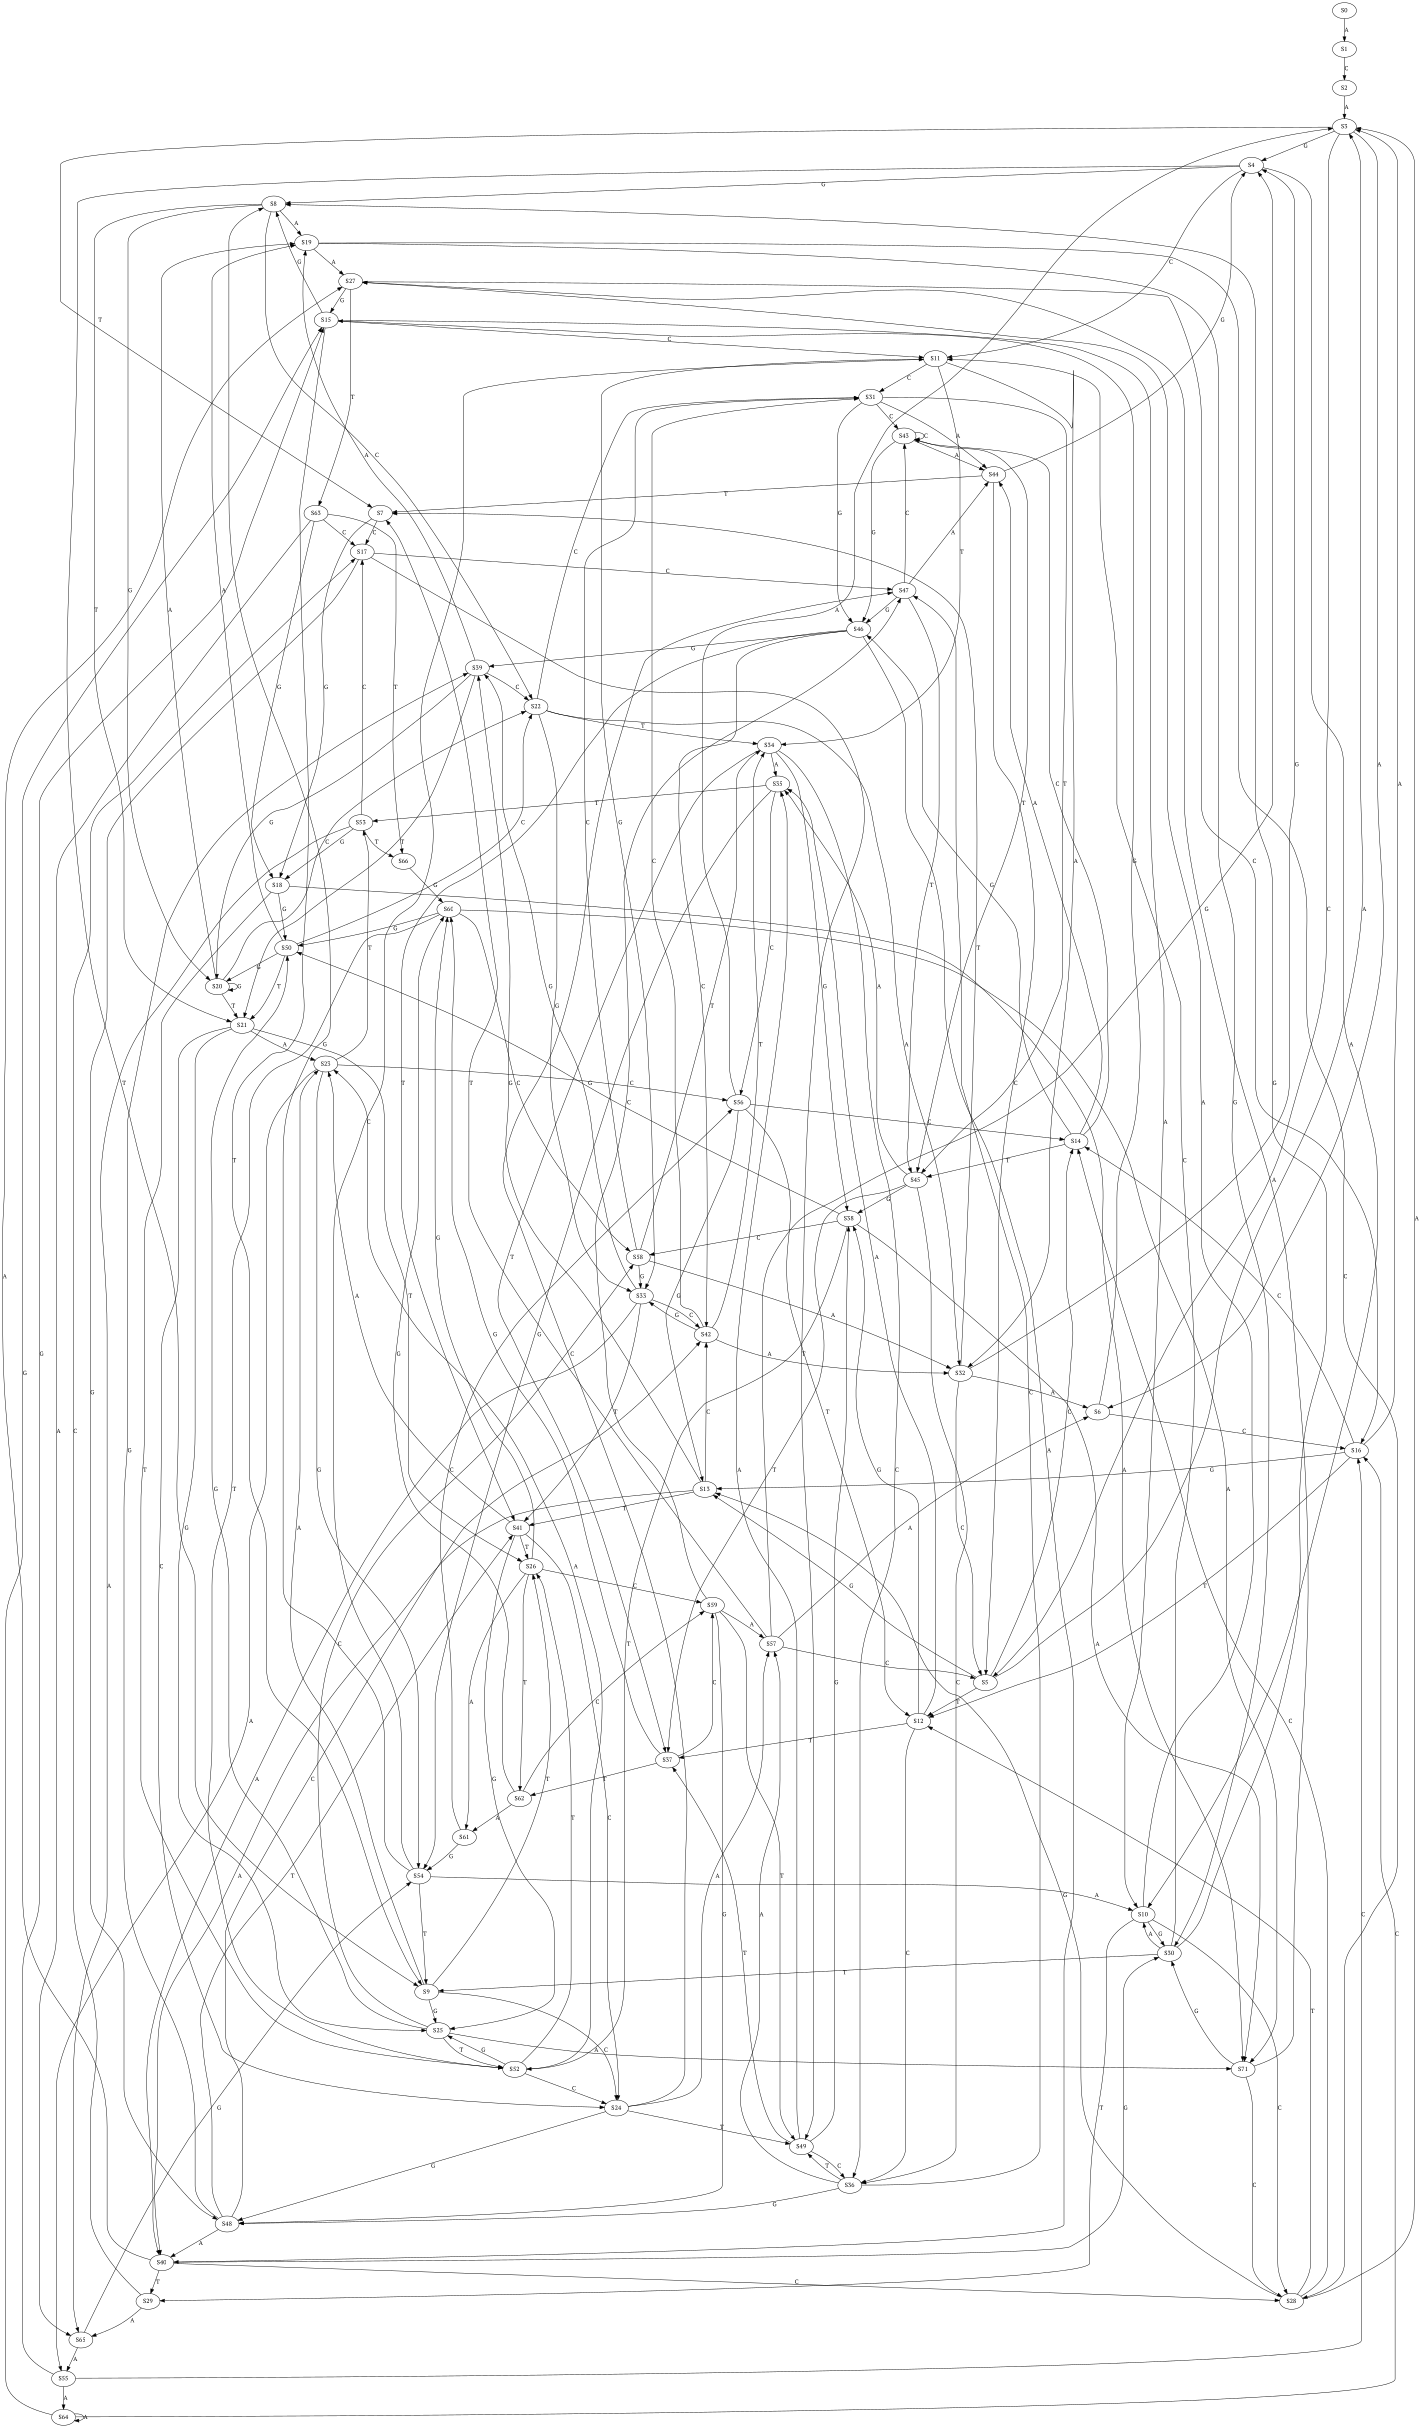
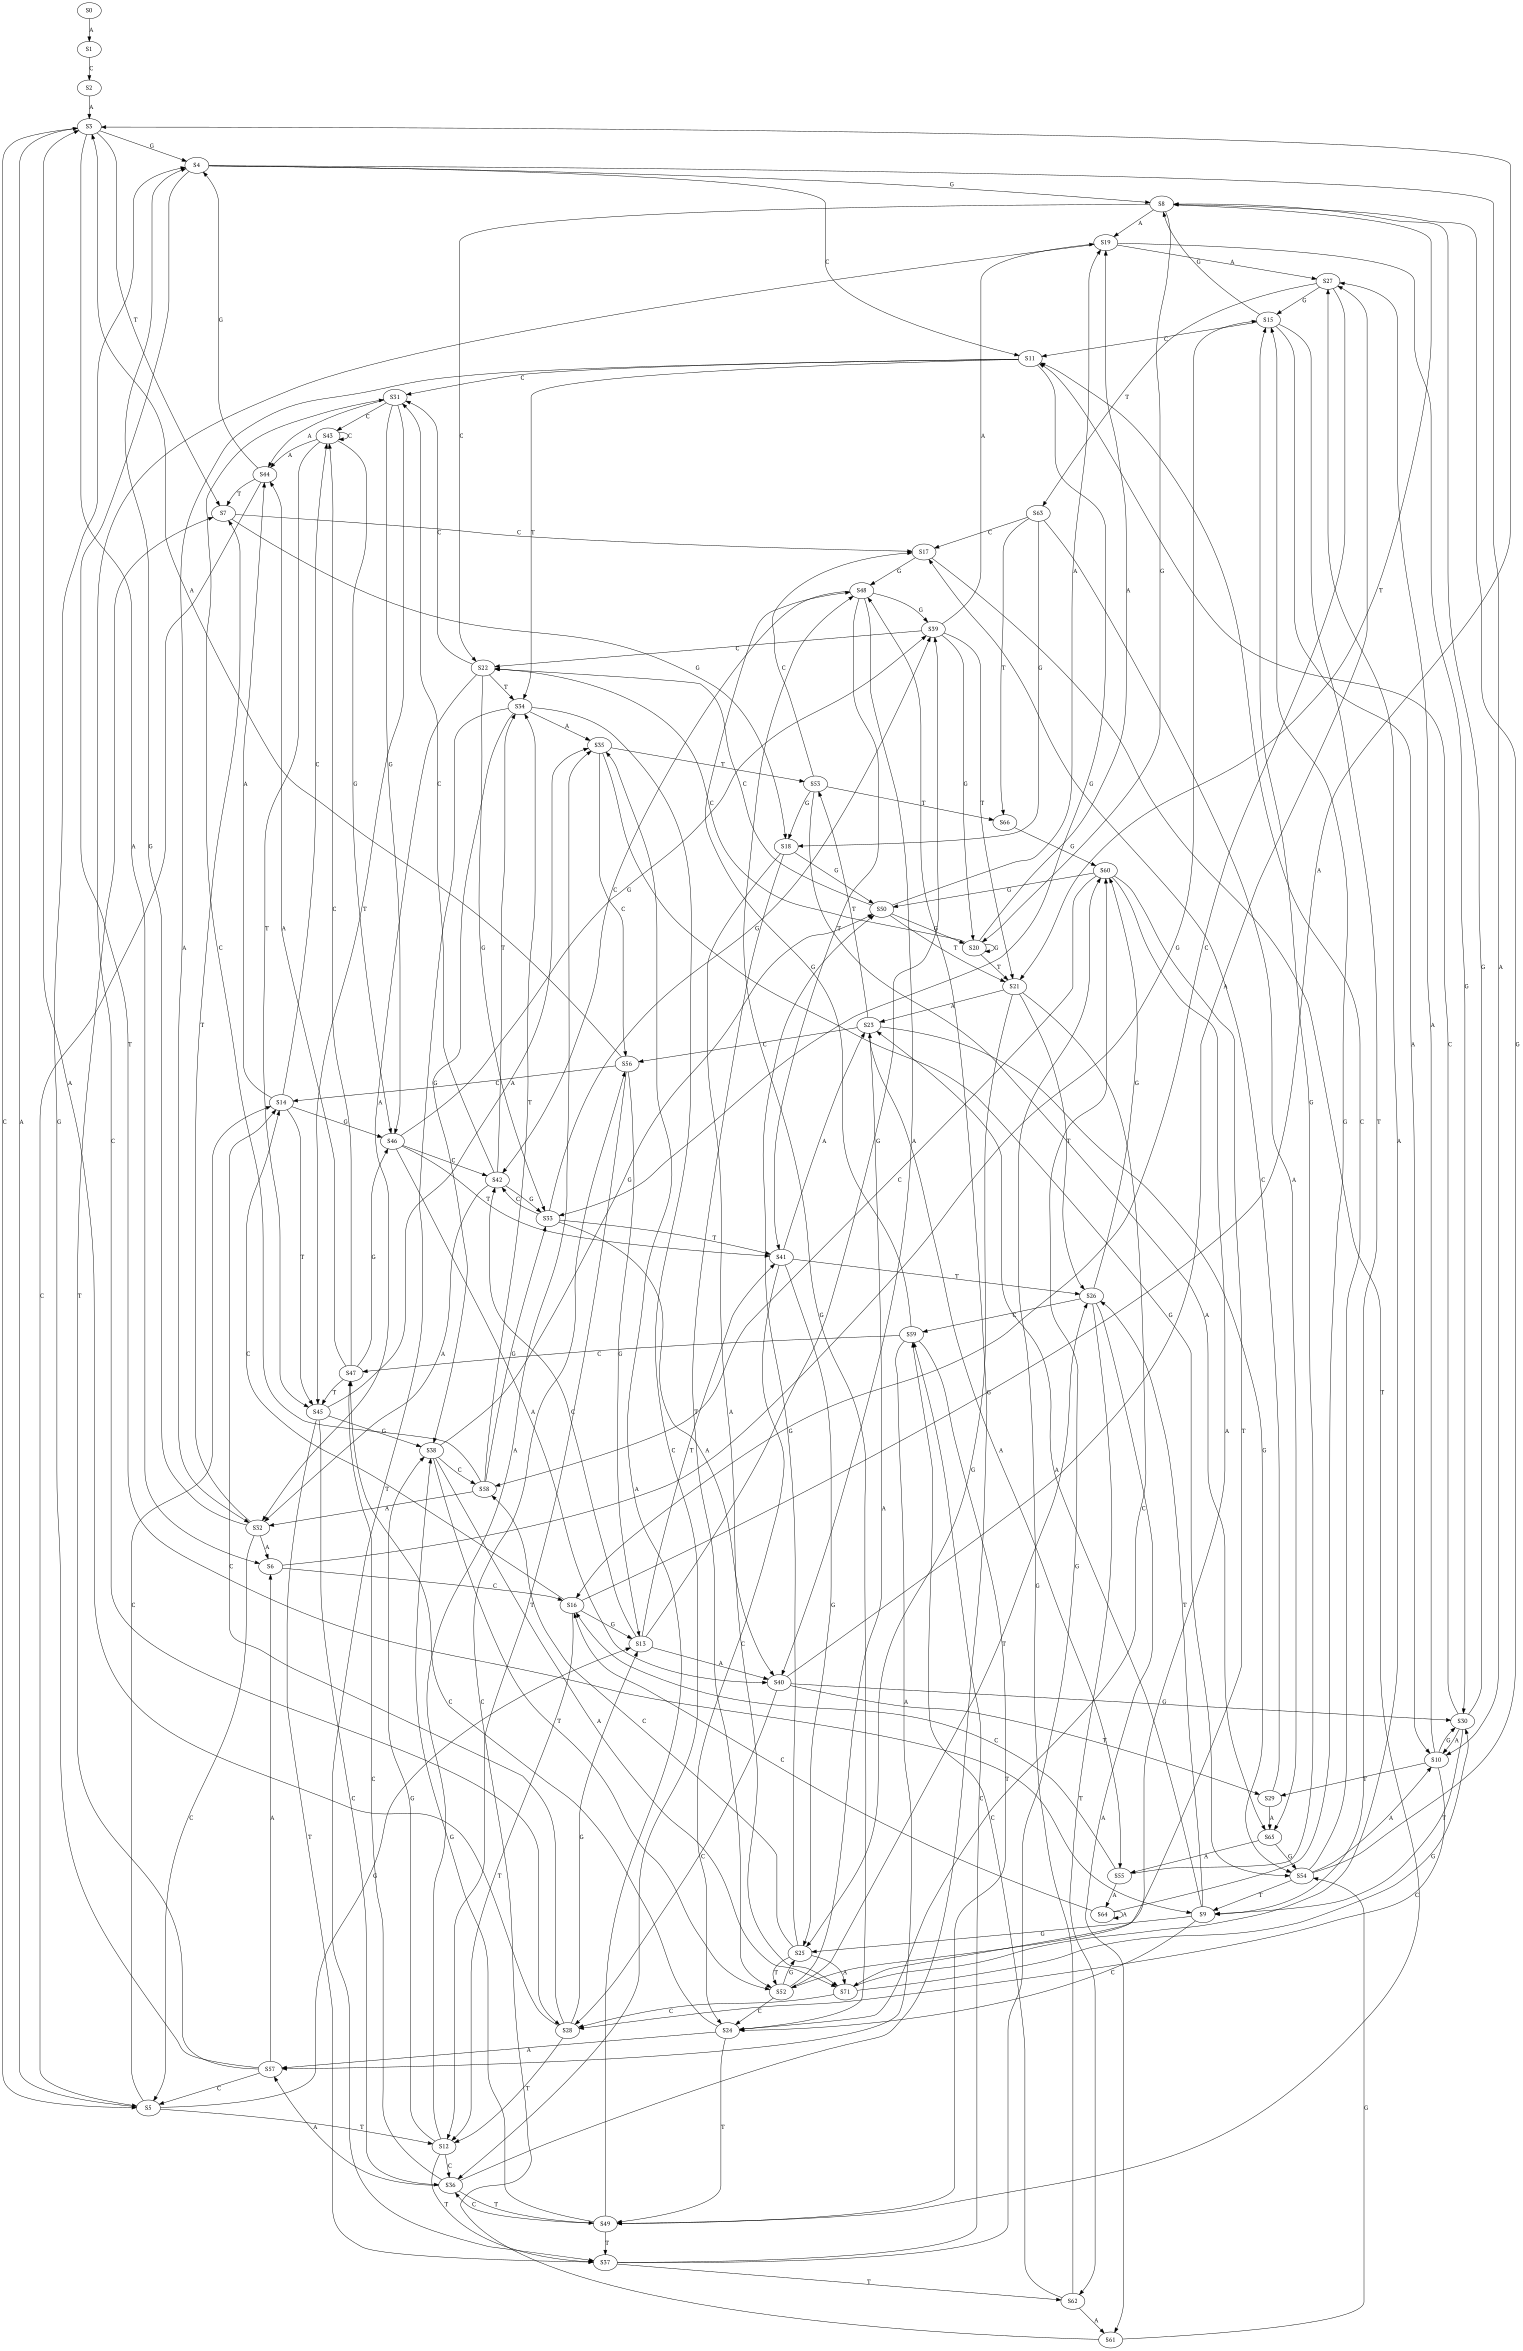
edge "S17" -> "S47": removed, label "C"
